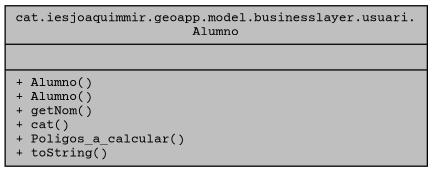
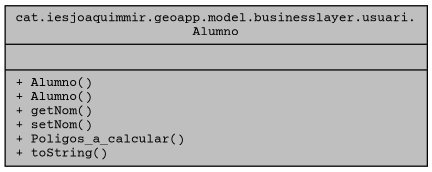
node "cat.iesjoaquimmir.geoapp.model.businesslayer.usuari.": text "+ cat()" -> "+ setNom()"
